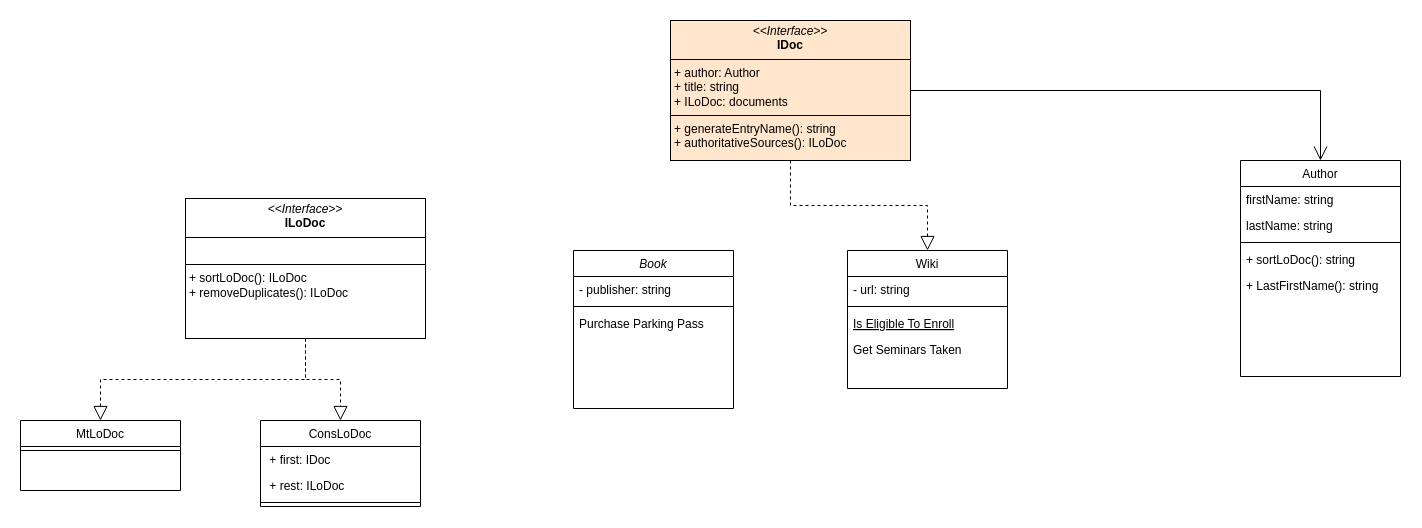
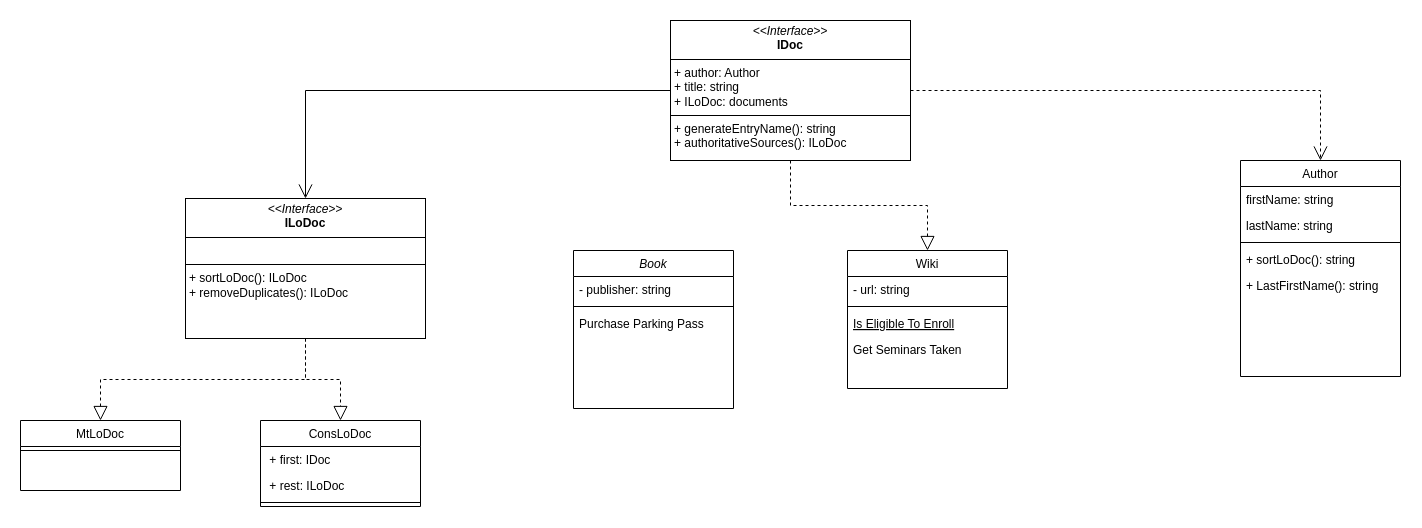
edge "<<Interface>> IDoc + author: Author + title: string + ILoDoc: documents + generateEntryName(): string + authoritativeSources(): ILoDoc" -> "<<Interface>> ILoDoc + sortLoDoc(): ILoDoc + removeDuplicates(): ILoDoc": added
node "<<Interface>> IDoc + author: Author + title: string + ILoDoc: documents + generateEntryName(): string + authoritativeSources(): ILoDoc": fillcolor #ffe6cc -> #ffffff
edge "<<Interface>> IDoc + author: Author + title: string + ILoDoc: documents + generateEntryName(): string + authoritativeSources(): ILoDoc" -> "Author": style solid -> dashed
